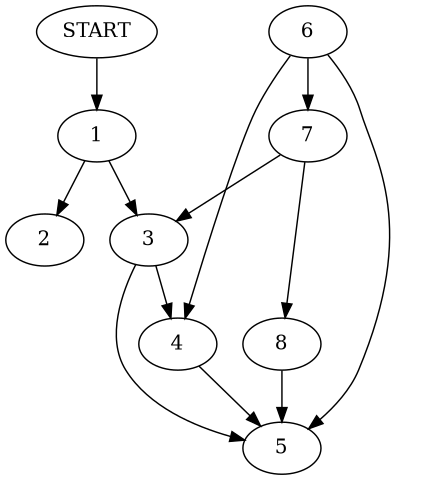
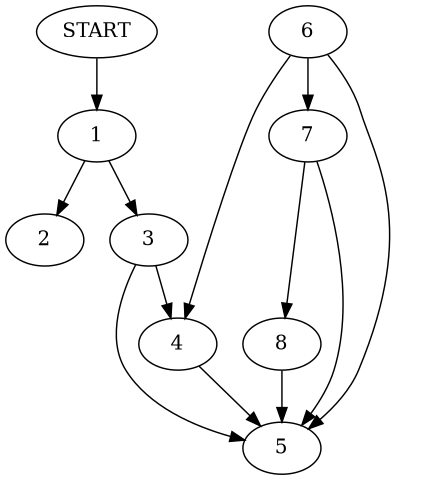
edge "7" -> "3": now "7" -> "5"
